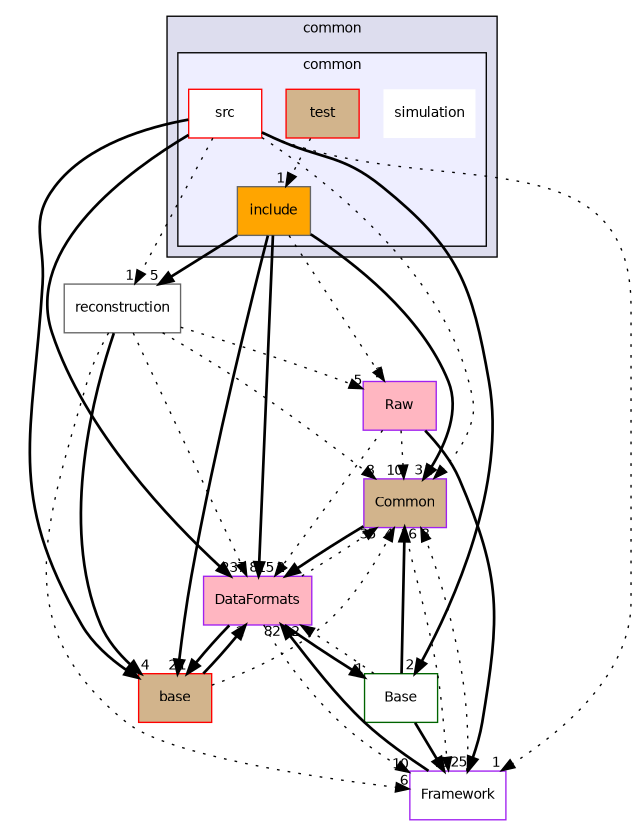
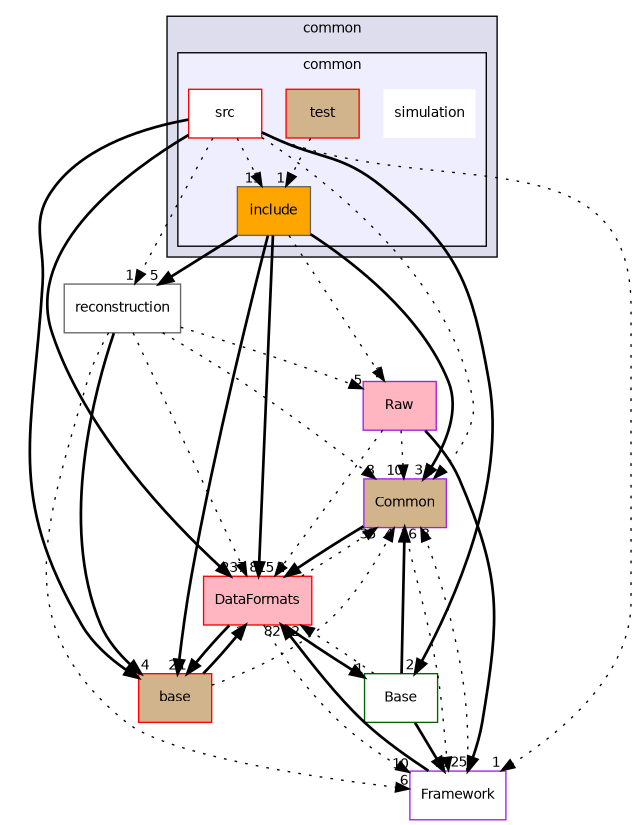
edge "src" -> "include": added
node "DataFormats": color purple -> red
